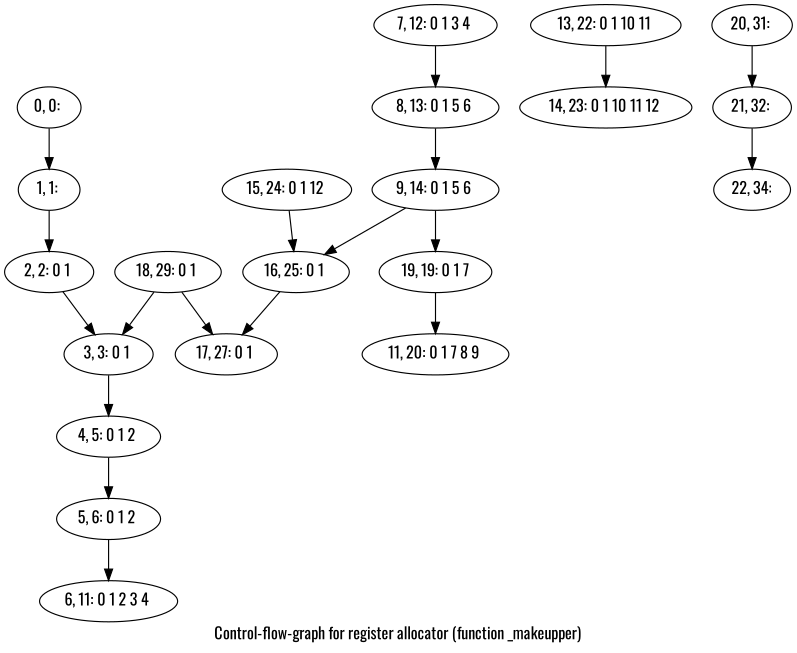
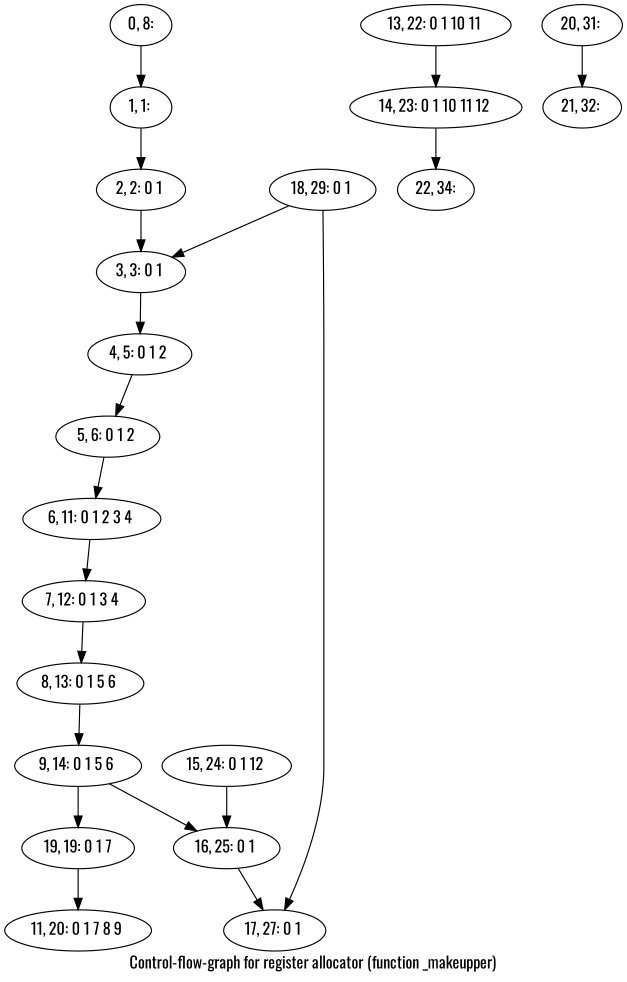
node "0, 0:": label "0, 0:" -> "0, 8:"
edge "21, 32:" -> "22, 34:": now "14, 23: 0 1 10 11 12" -> "22, 34:"
edge "6, 11: 0 1 2 3 4" -> "7, 12: 0 1 3 4": added
